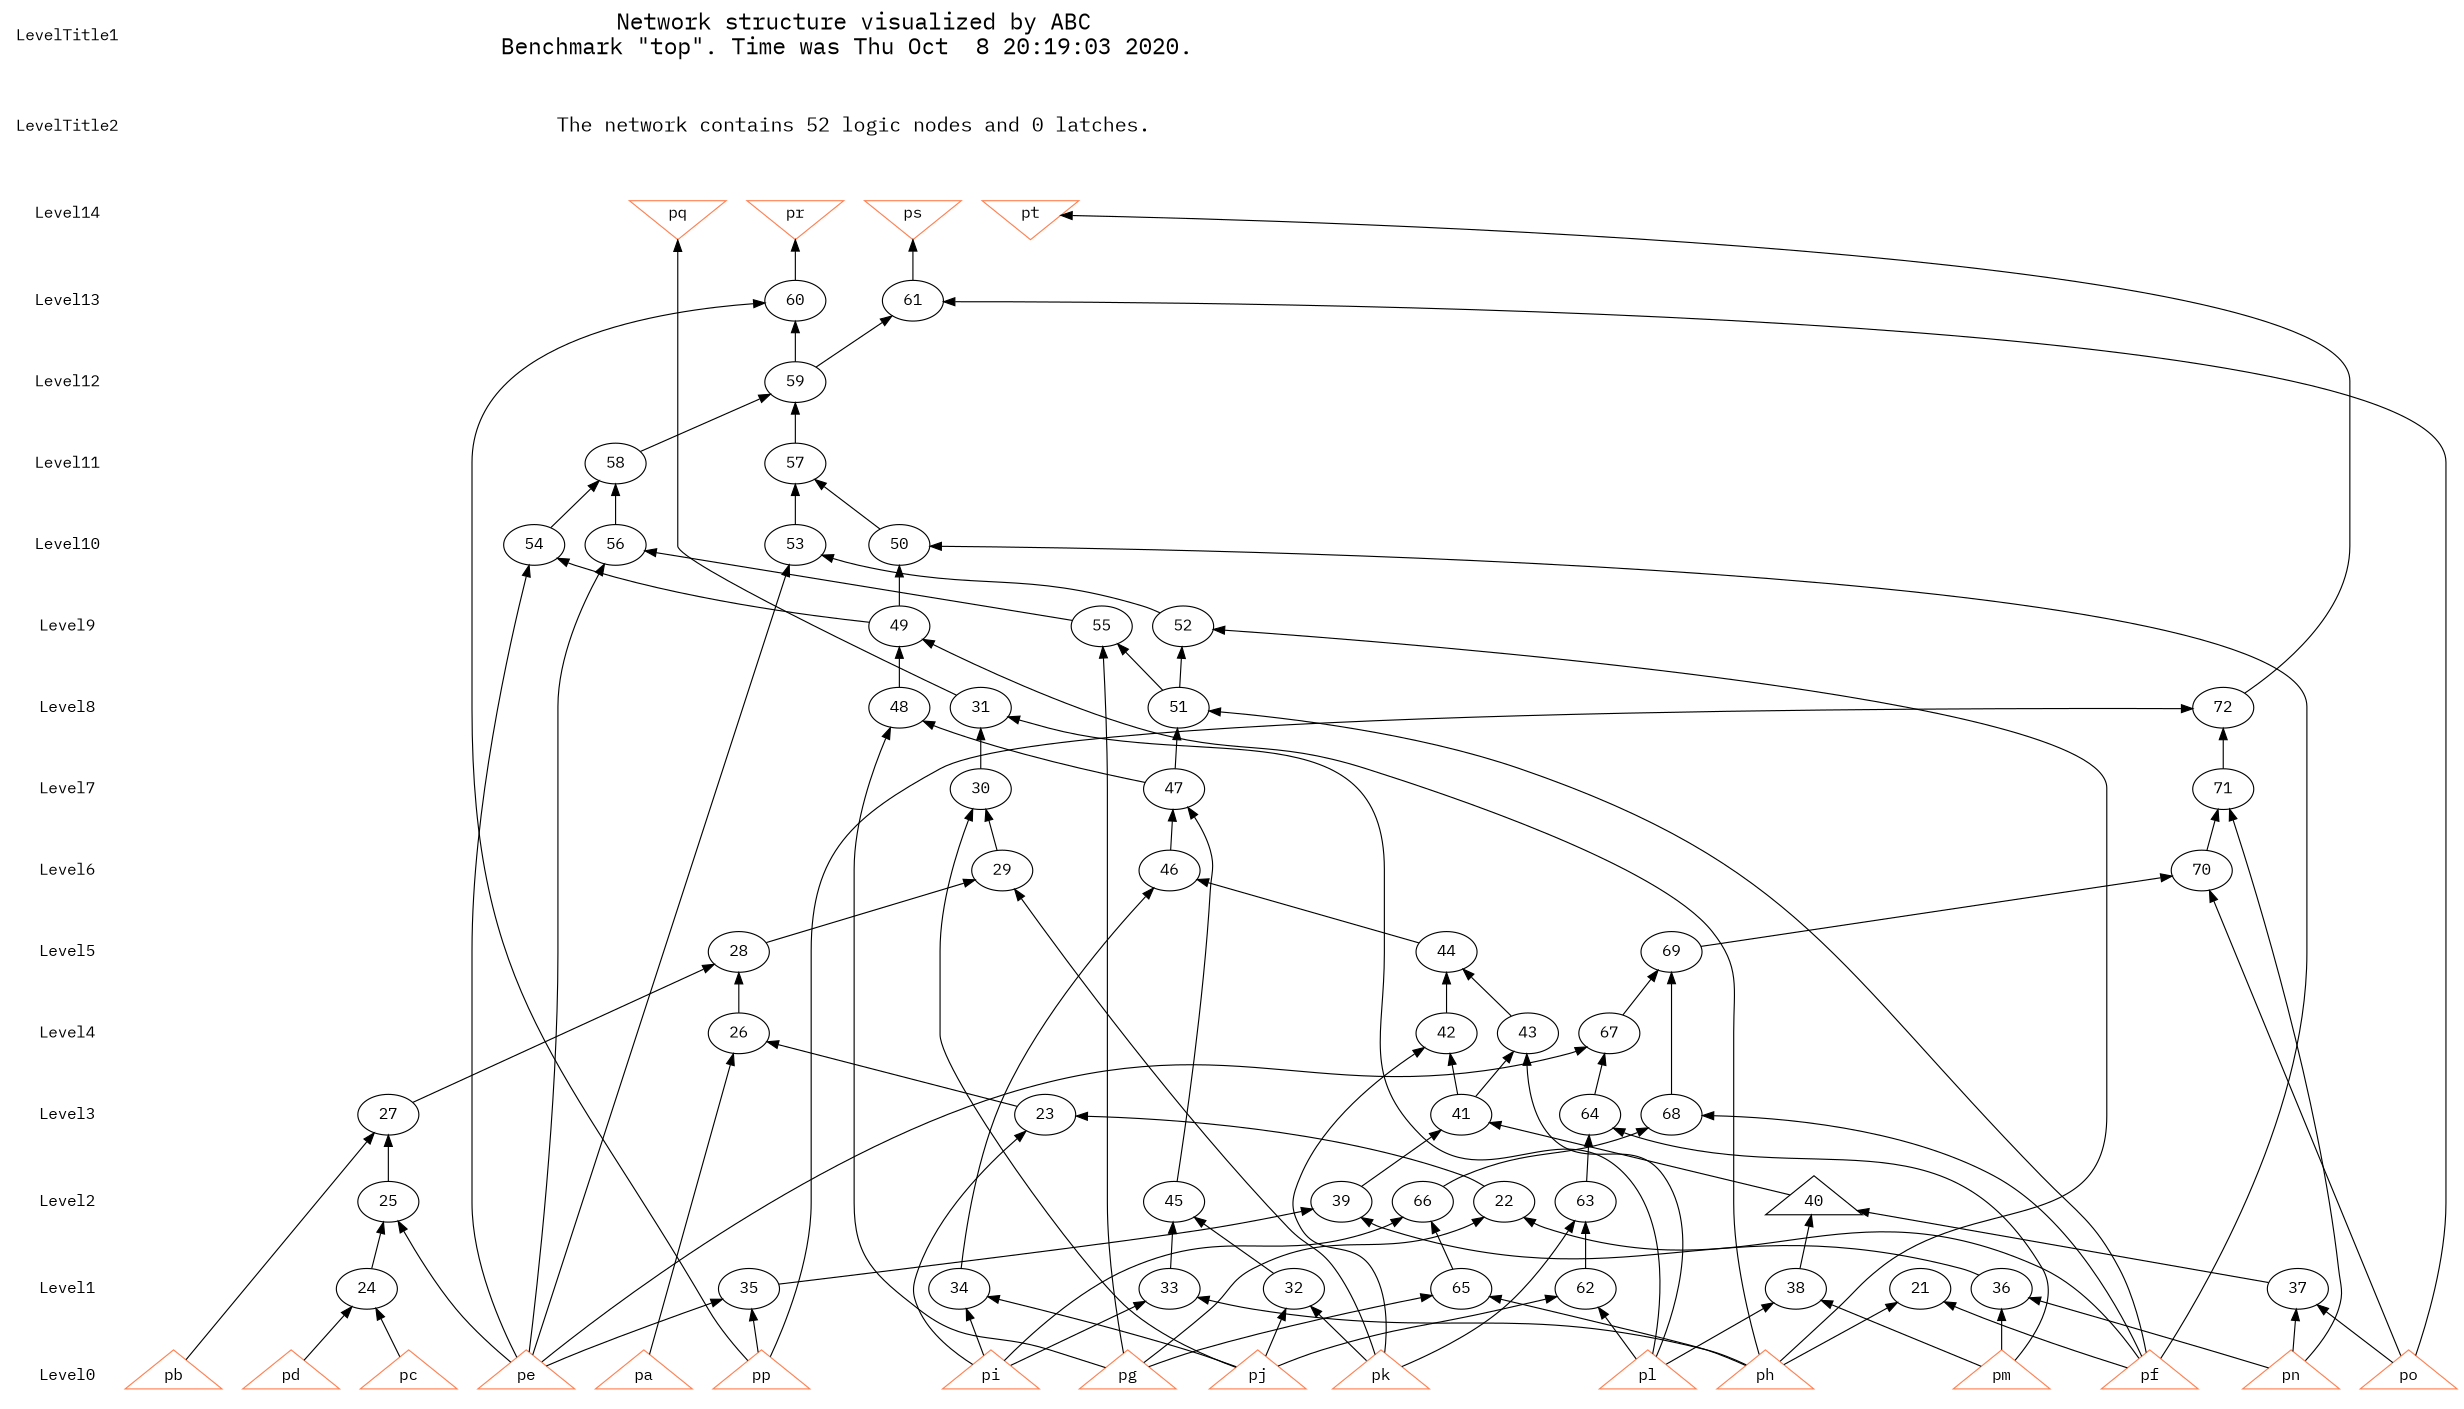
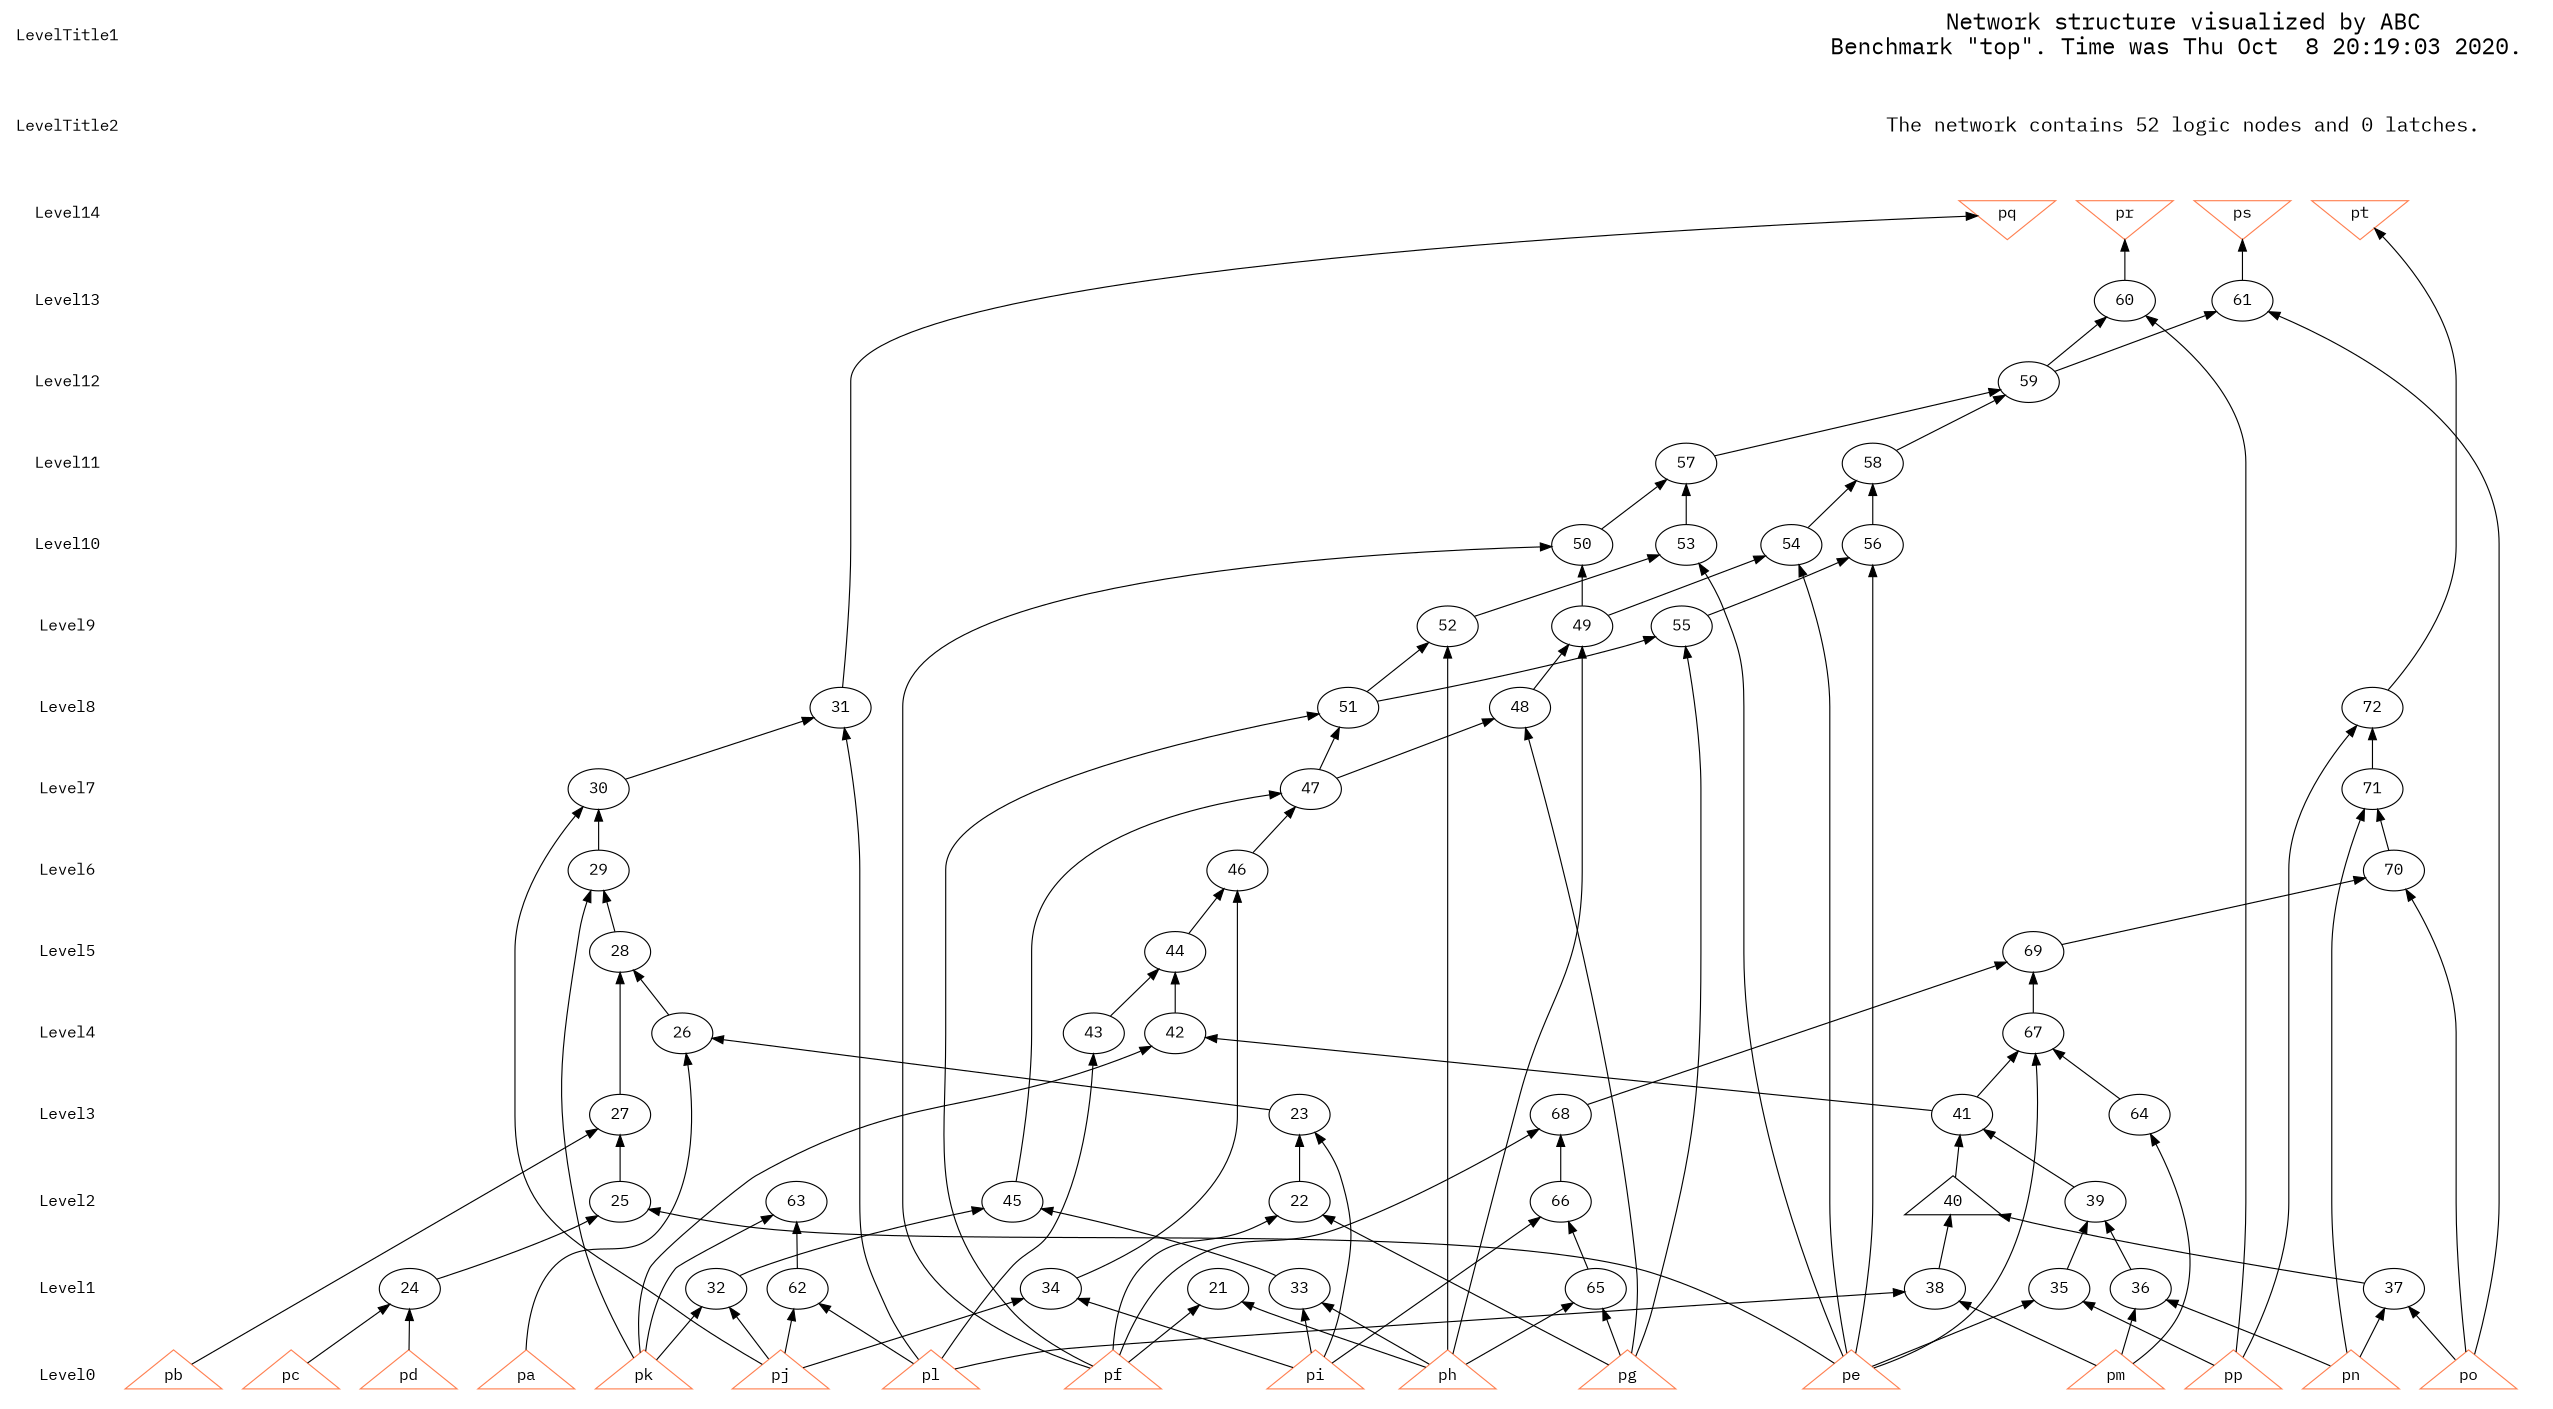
edge "41" -> "43": now "41" -> "67"
edge "63" -> "64": removed
